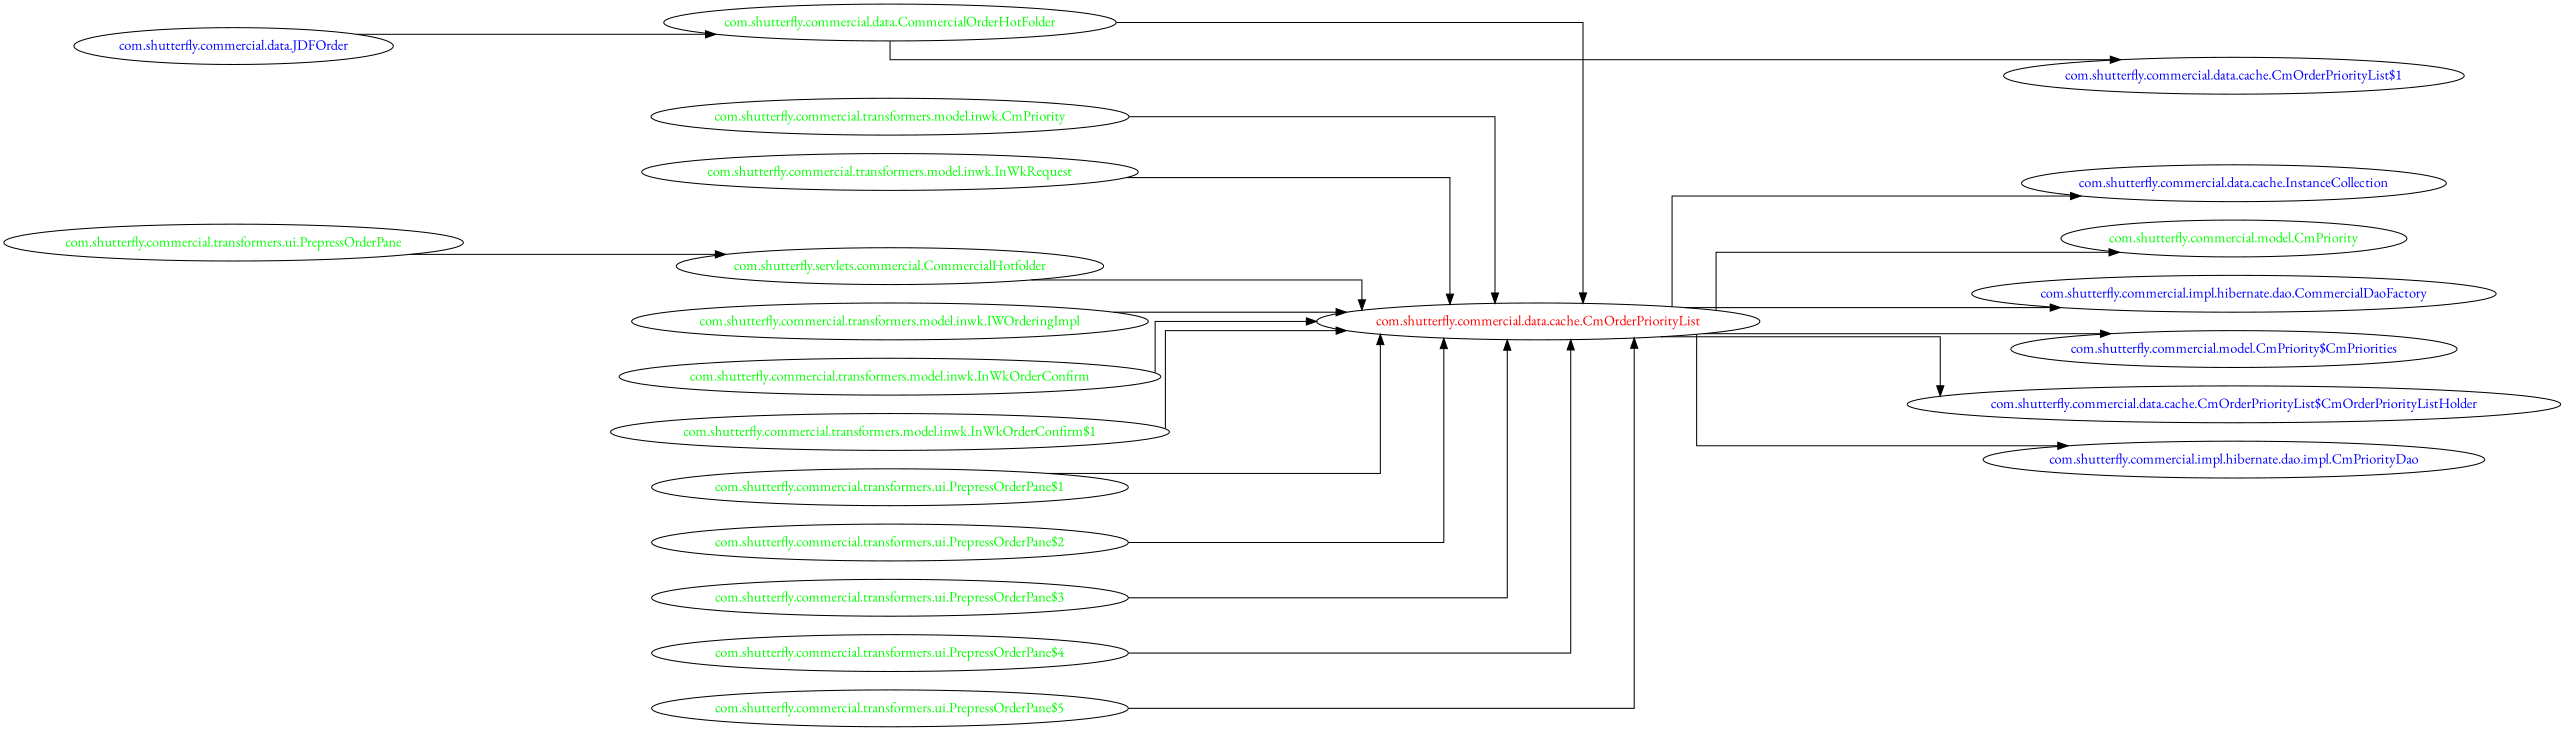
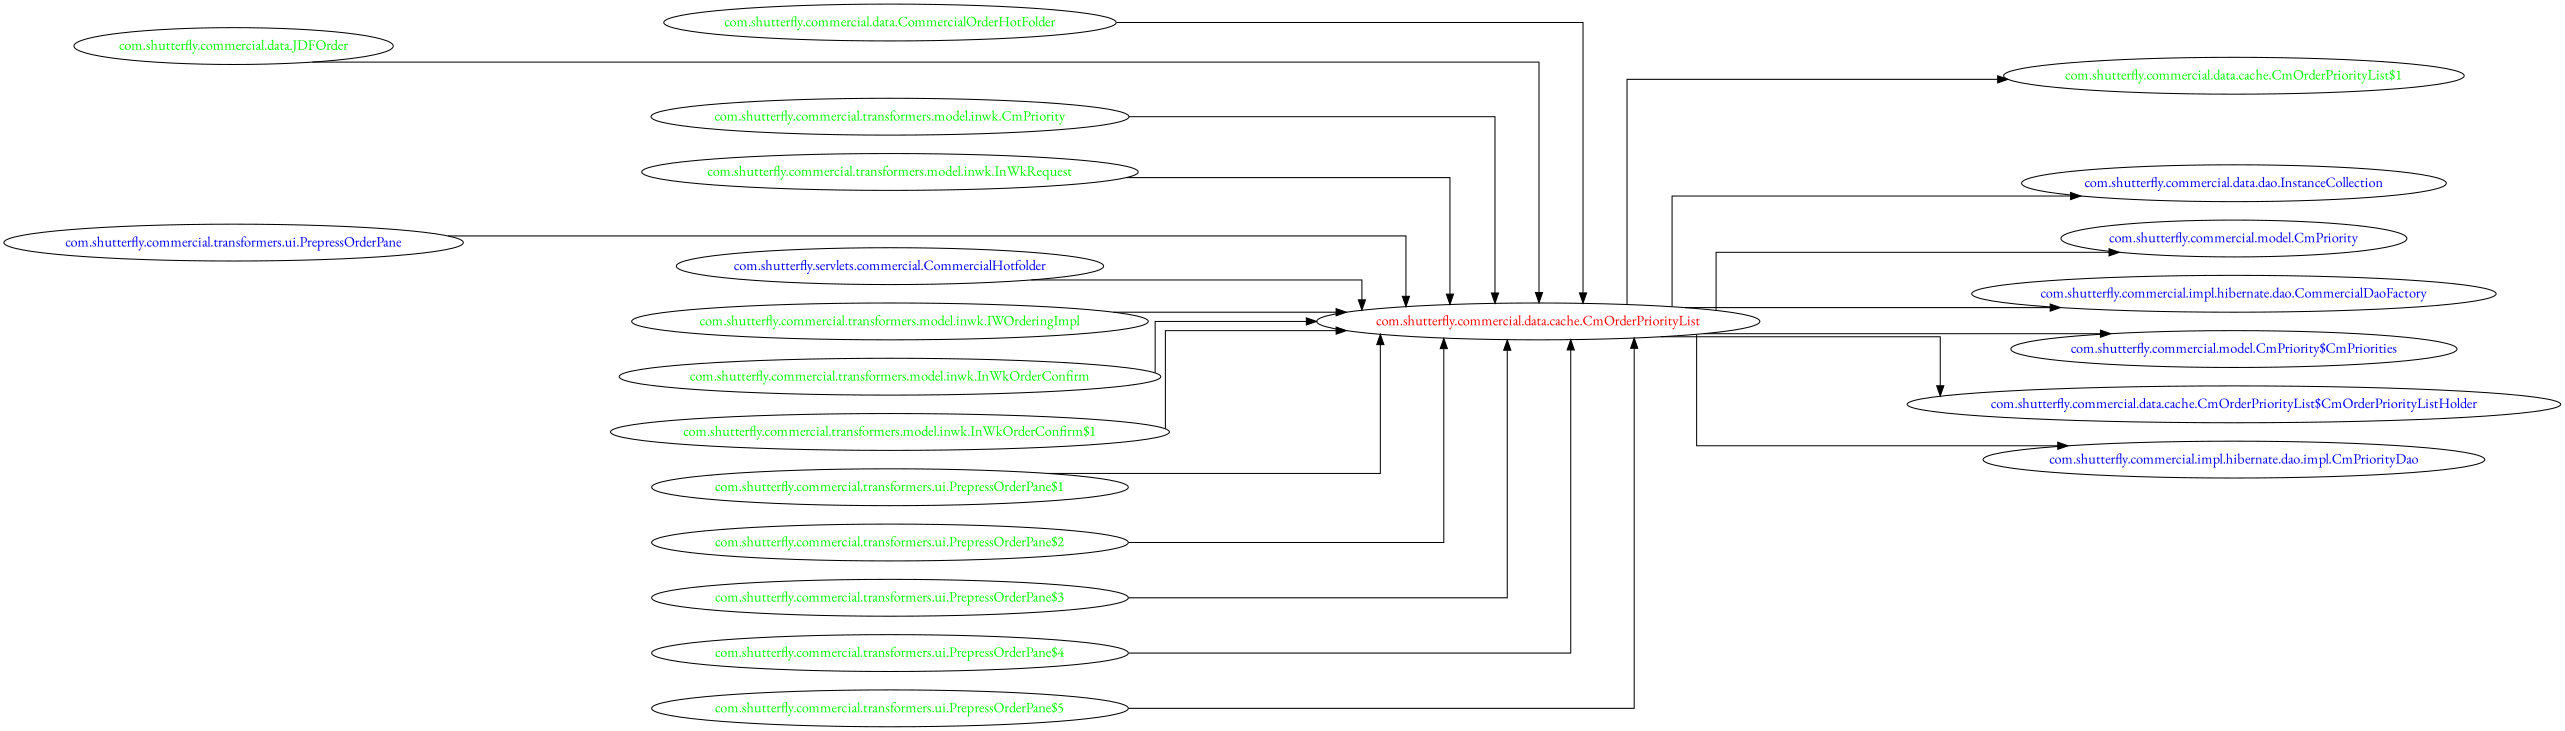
edge "com.shutterfly.commercial.data.JDFOrder" -> "com.shutterfly.commercial.data.CommercialOrderHotFolder": now "com.shutterfly.commercial.data.JDFOrder" -> "com.shutterfly.commercial.data.cache.CmOrderPriorityList"
node "com.shutterfly.commercial.data.JDFOrder": fontcolor blue -> green
edge "com.shutterfly.commercial.data.CommercialOrderHotFolder" -> "com.shutterfly.commercial.data.cache.CmOrderPriorityList$1": now "com.shutterfly.commercial.data.cache.CmOrderPriorityList" -> "com.shutterfly.commercial.data.cache.CmOrderPriorityList$1"
node "com.shutterfly.commercial.data.cache.CmOrderPriorityList$1": fontcolor blue -> green
node "com.shutterfly.commercial.data.cache.InstanceCollection": label "com.shutterfly.commercial.data.cache.InstanceCollection" -> "com.shutterfly.commercial.data.dao.InstanceCollection"
node "com.shutterfly.commercial.model.CmPriority": fontcolor green -> blue
node "com.shutterfly.commercial.transformers.ui.PrepressOrderPane": fontcolor green -> blue
edge "com.shutterfly.commercial.transformers.ui.PrepressOrderPane" -> "com.shutterfly.servlets.commercial.CommercialHotfolder": now "com.shutterfly.commercial.transformers.ui.PrepressOrderPane" -> "com.shutterfly.commercial.data.cache.CmOrderPriorityList"
node "com.shutterfly.servlets.commercial.CommercialHotfolder": fontcolor green -> blue
